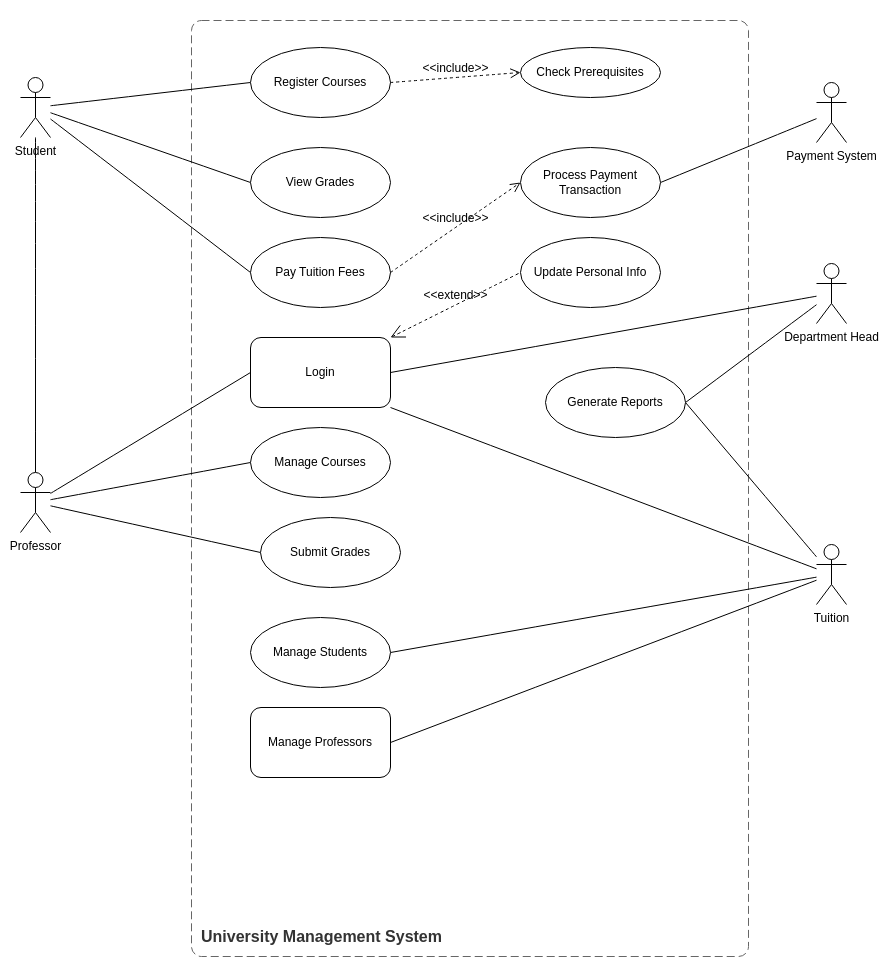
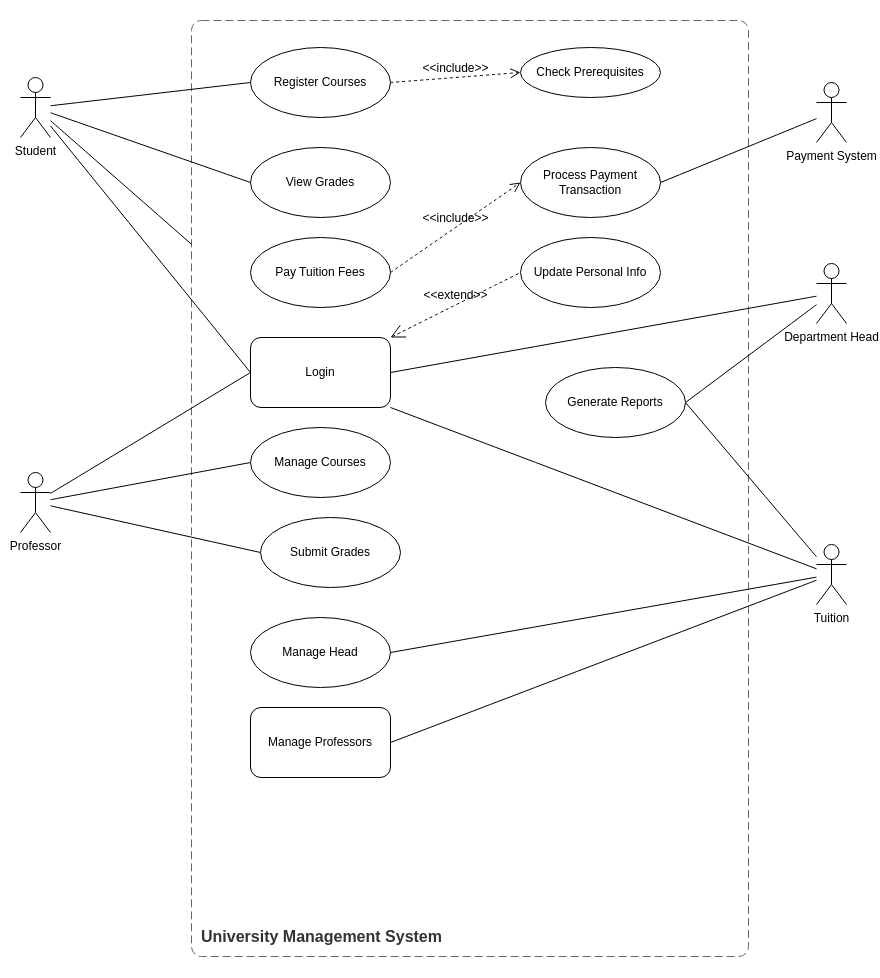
edge "Student" -- "Pay Tuition Fees": now "Student" -- "University Management System"
edge "Student" -- "Professor": now "Student" -- "Login"
node "Manage Students": label "Manage Students" -> "Manage Head"
